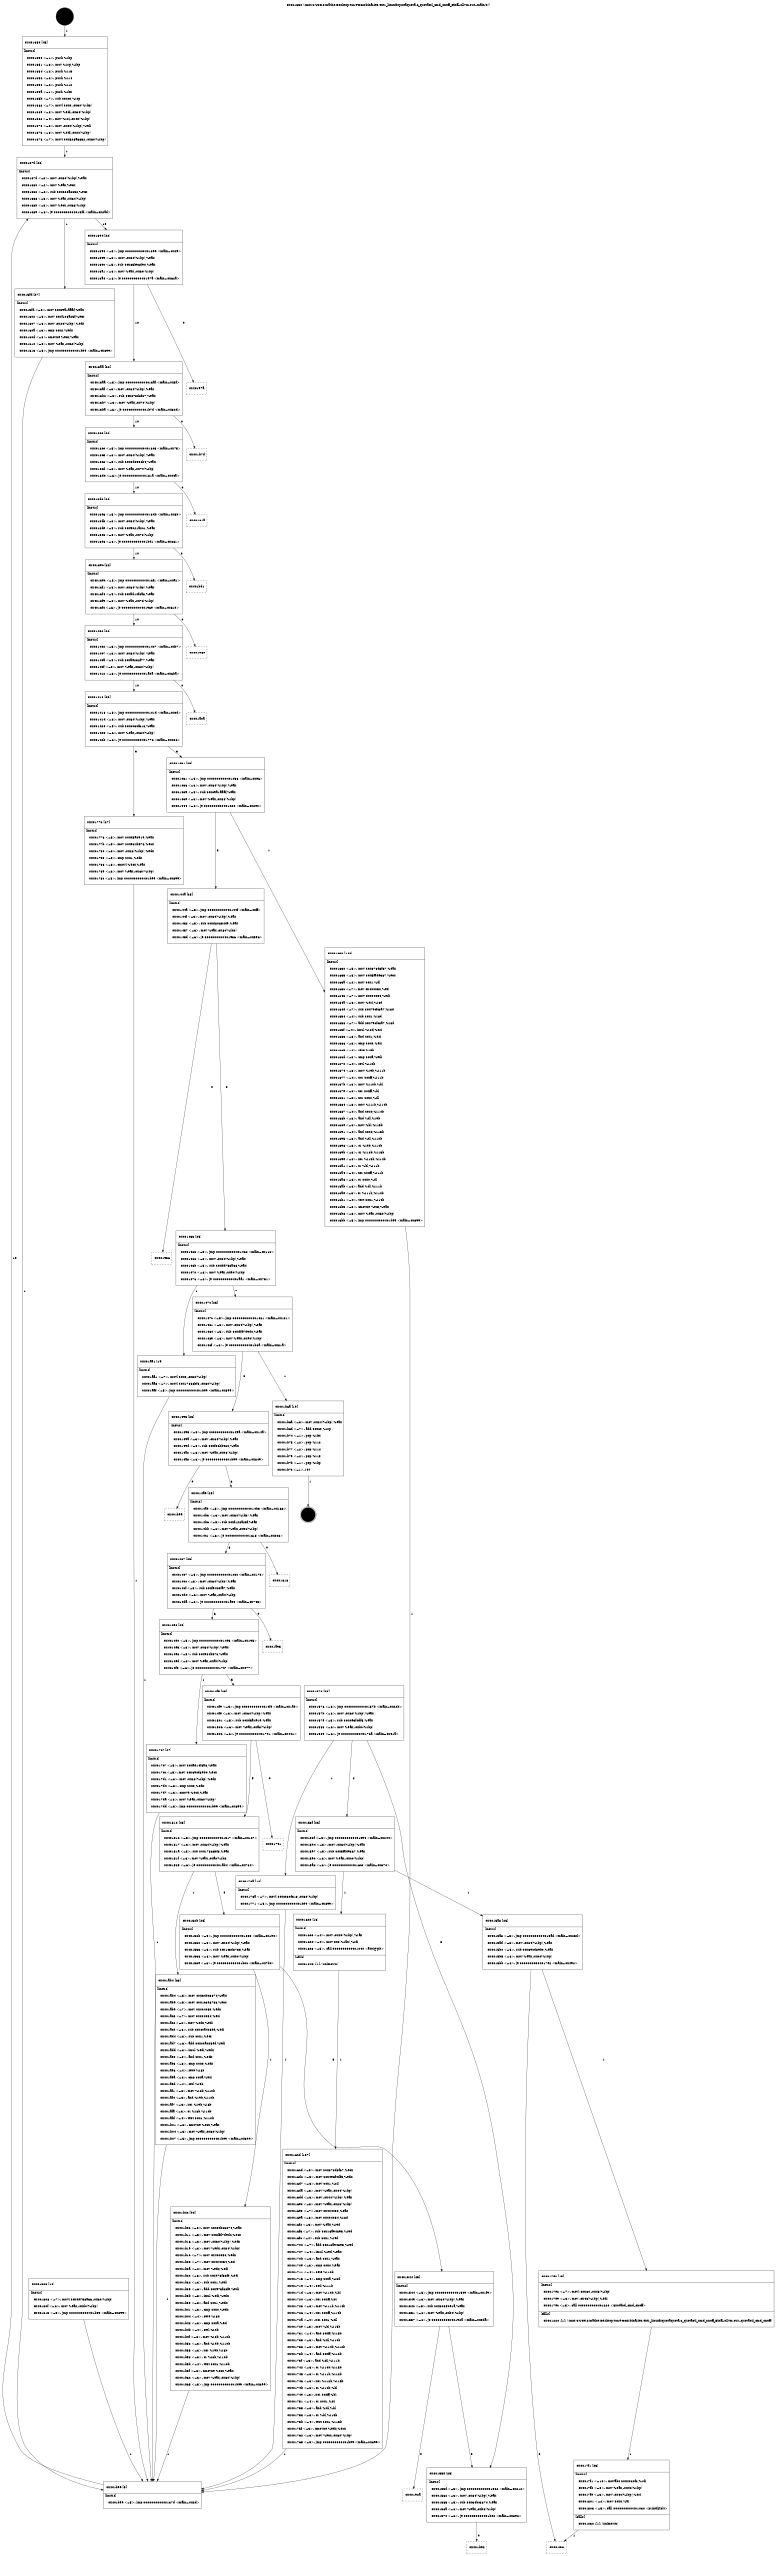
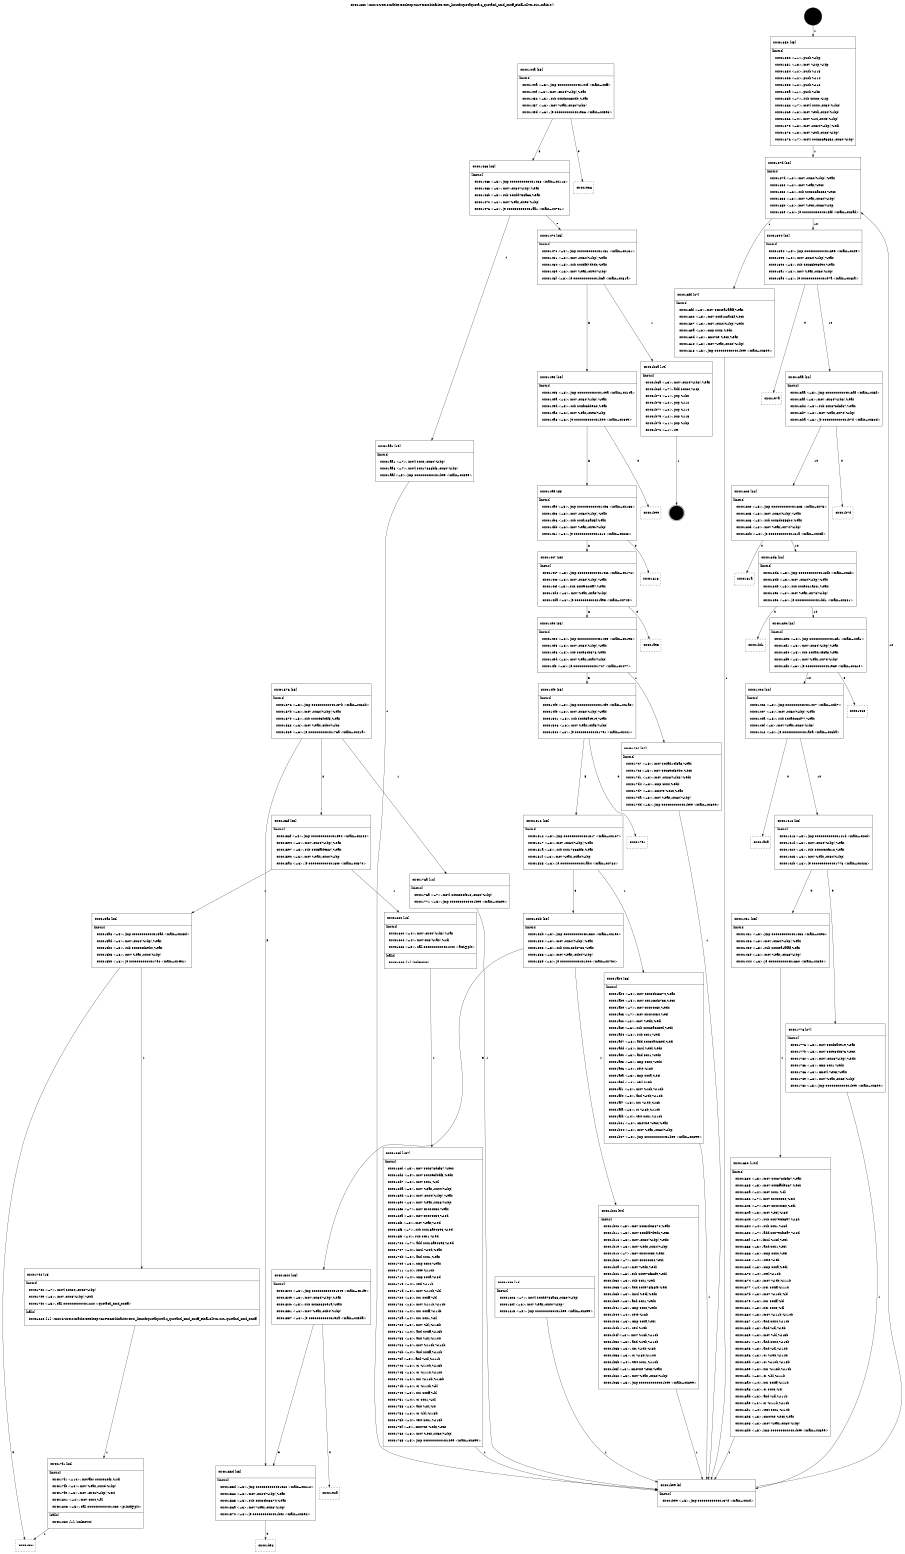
edge "0x401431 [25]" -> "0x40144a [25]": removed, label "8"
